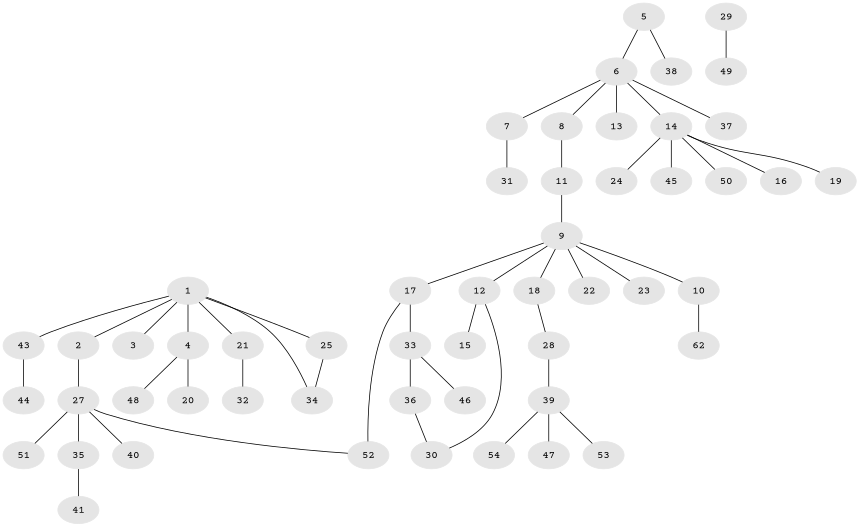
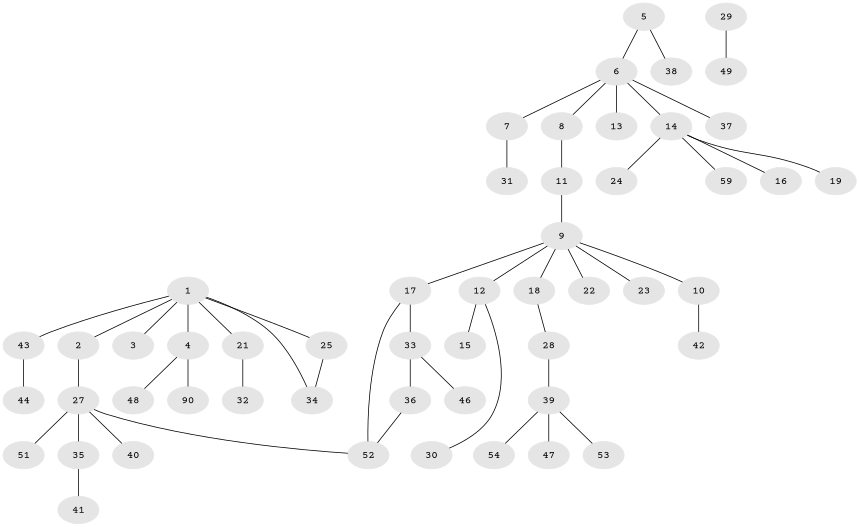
node "45": removed
node "50": label "50" -> "59"
node "62": label "62" -> "42"
node "20": label "20" -> "90"
edge "36" -- "30": now "36" -- "52"
